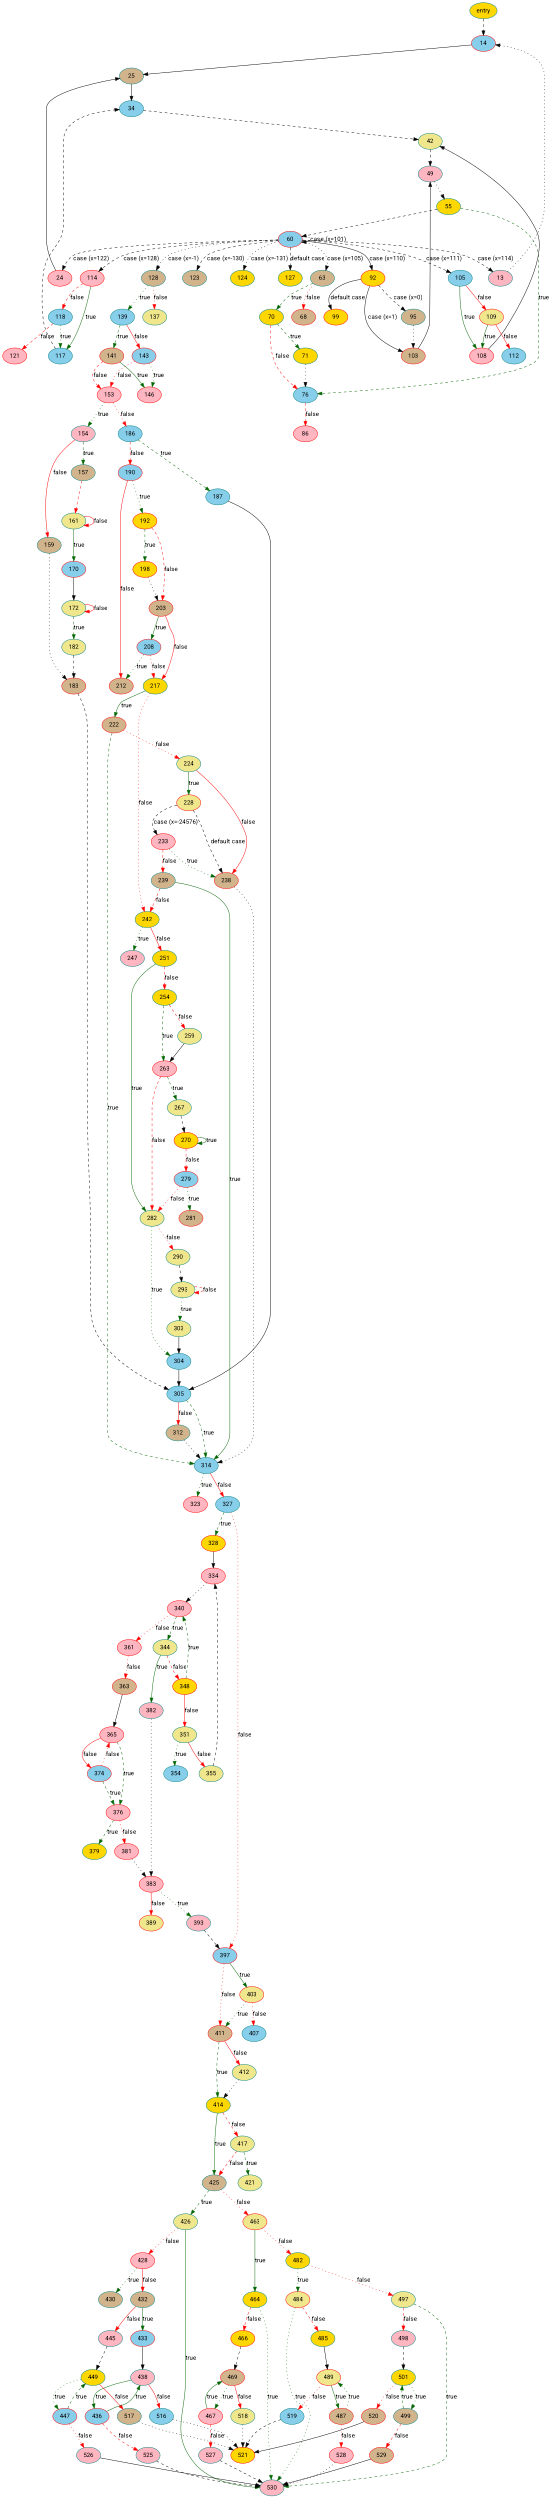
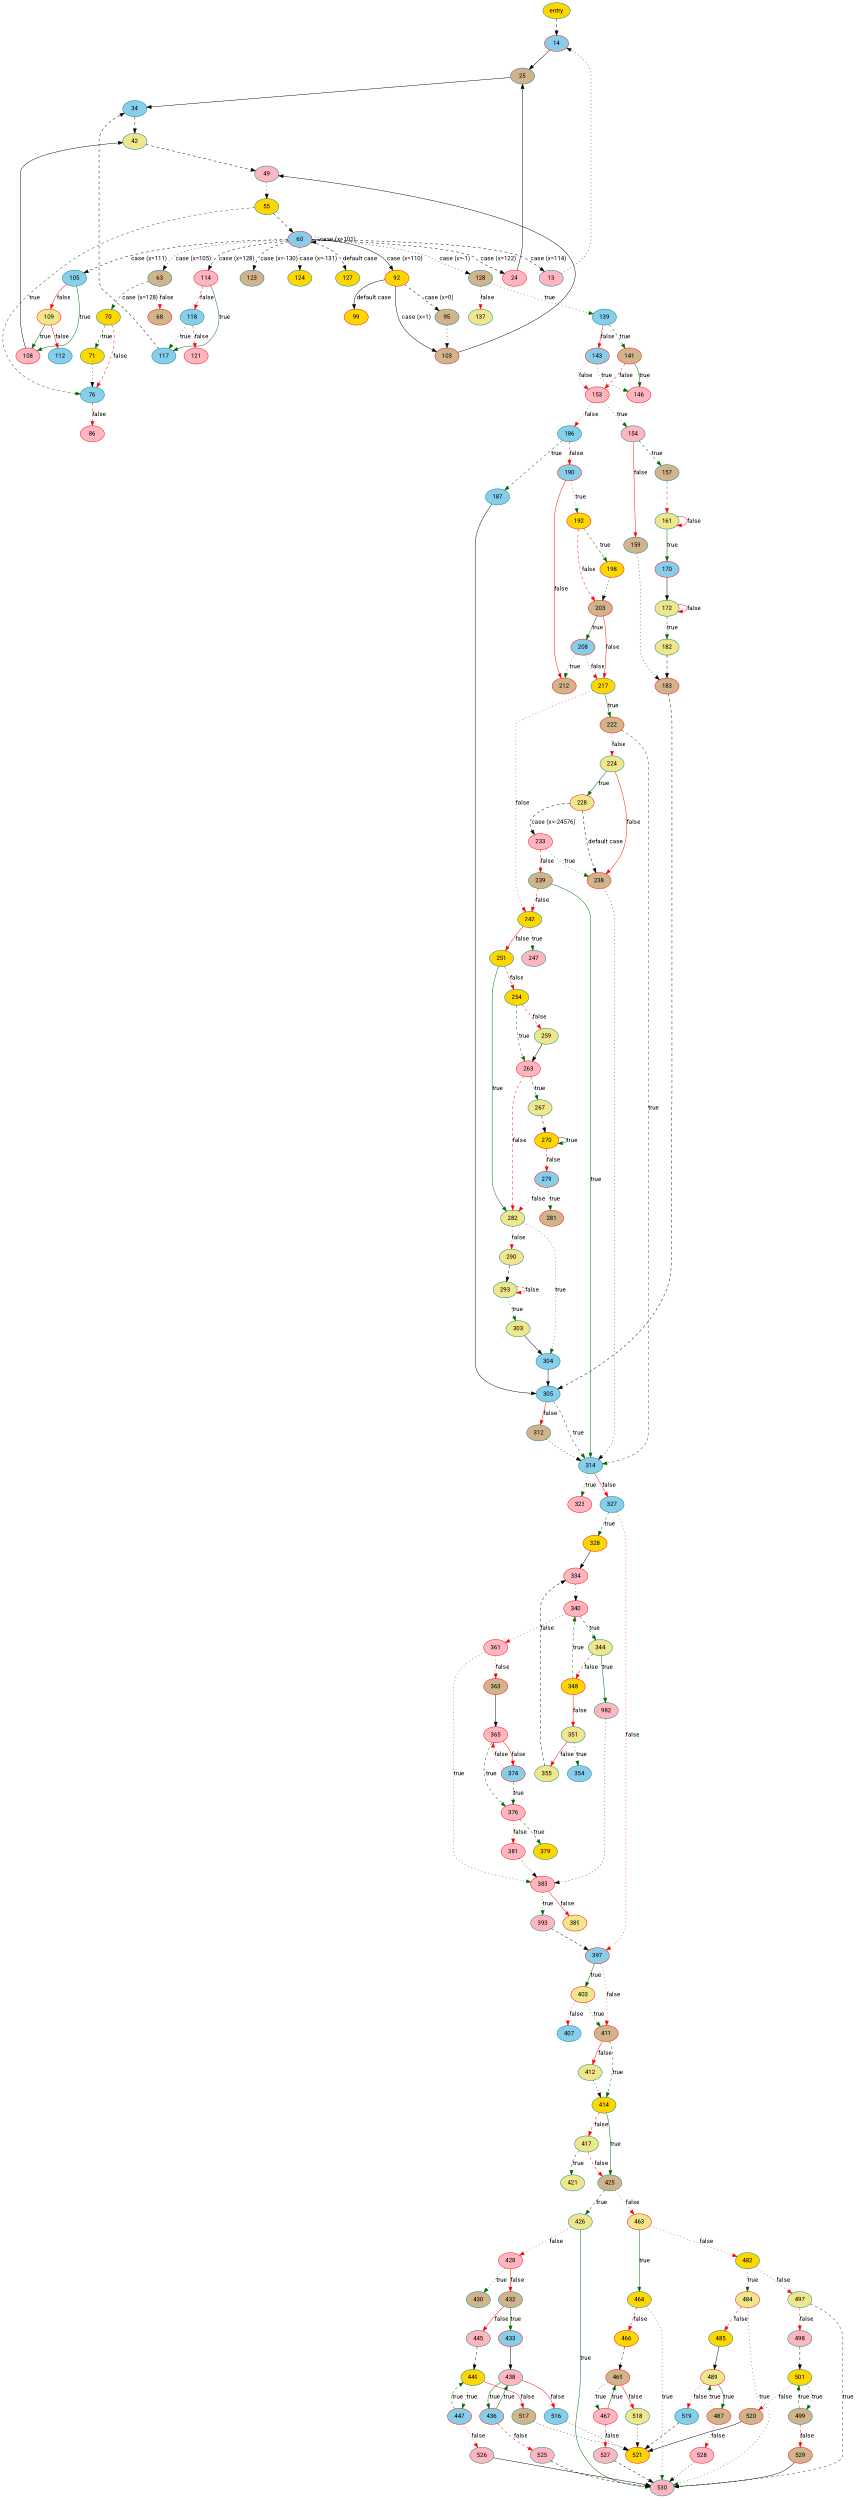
edge "63" -> "70": label "true" -> "case (x=128)"
node "382": label "382" -> "982"
edge "361" -> "383": added, label "true"
